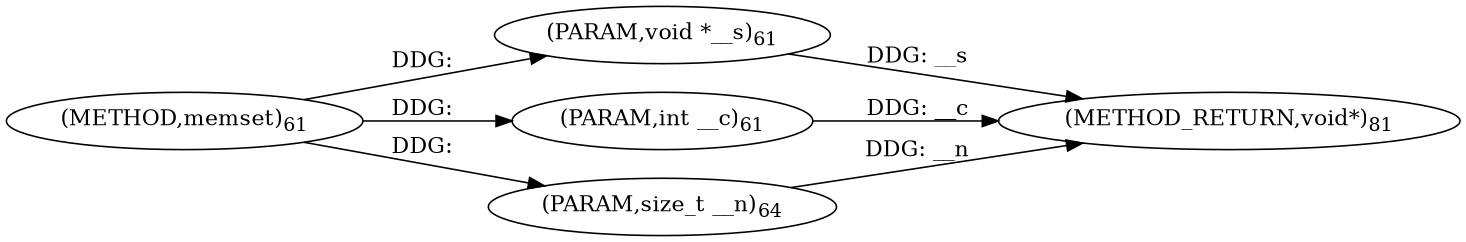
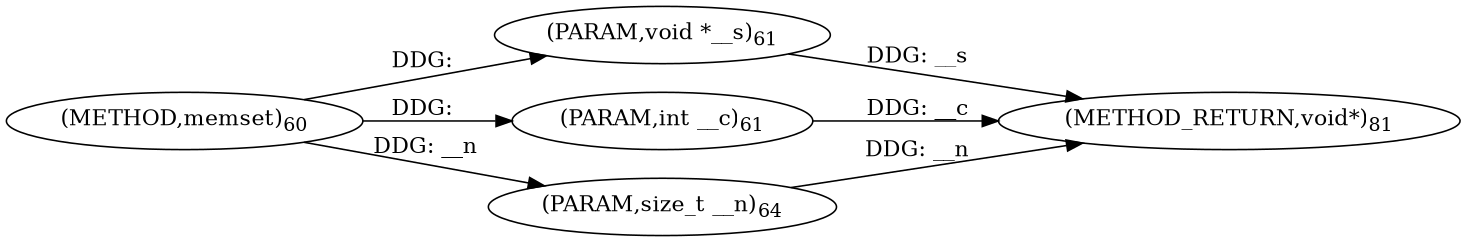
node "(METHOD,memset)": text "61" -> "60"
edge "(METHOD,memset)" -> "(PARAM,size_t __n)": label "DDG: " -> "DDG: __n"
